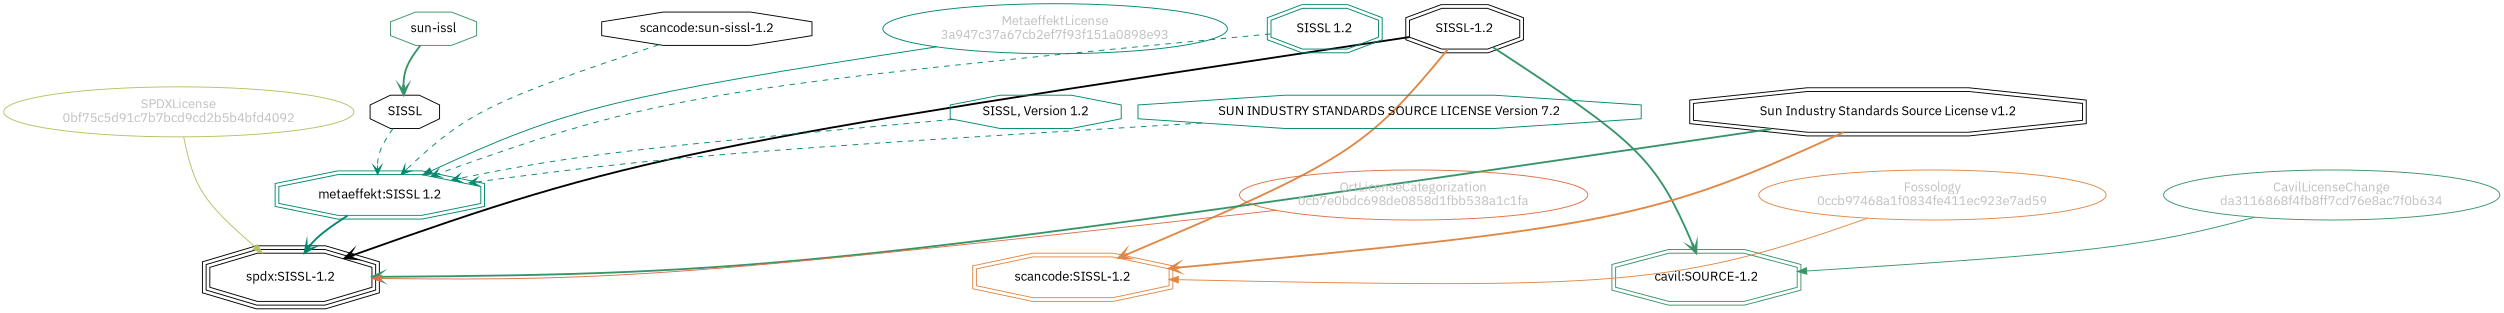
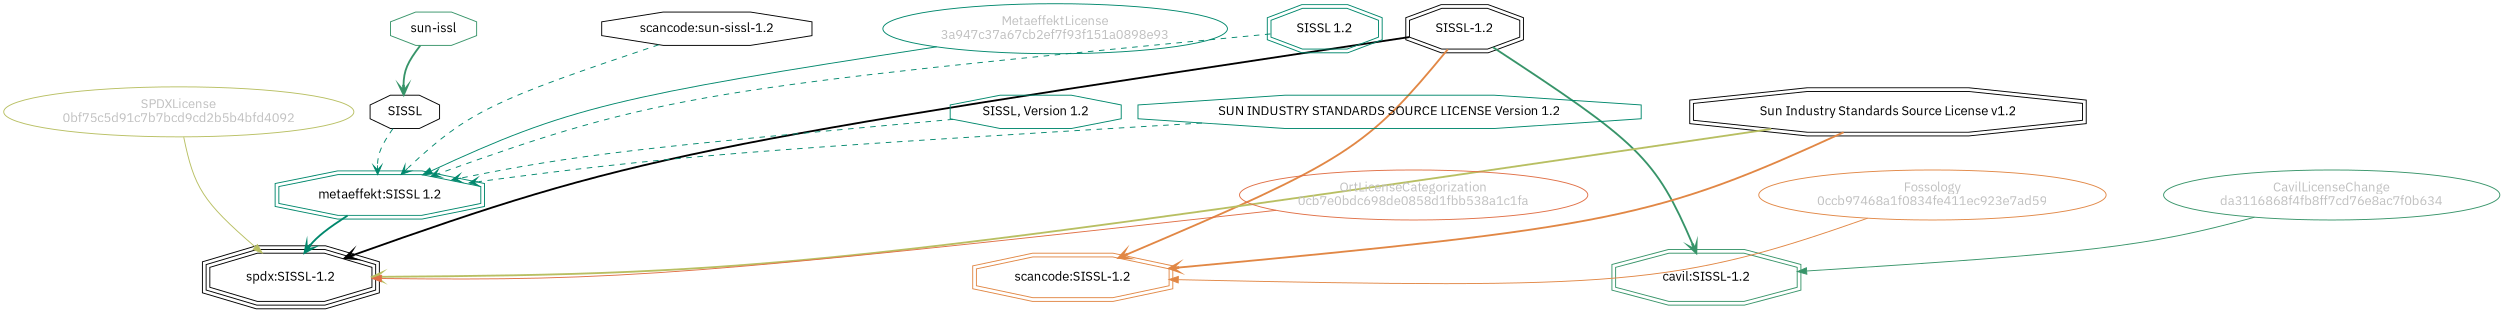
node "SUN INDUSTRY STANDARDS SOURCE LICENSE Version 7.2": label "SUN INDUSTRY STANDARDS SOURCE LICENSE Version 7.2" -> "SUN INDUSTRY STANDARDS SOURCE LICENSE Version 1.2"
edge "Sun Industry Standards Source License v1.2" -> "spdx:SISSL-1.2": color #379469 -> #b8bf62
node "cavil:SOURCE-1.2": label "cavil:SOURCE-1.2" -> "cavil:SISSL-1.2"
